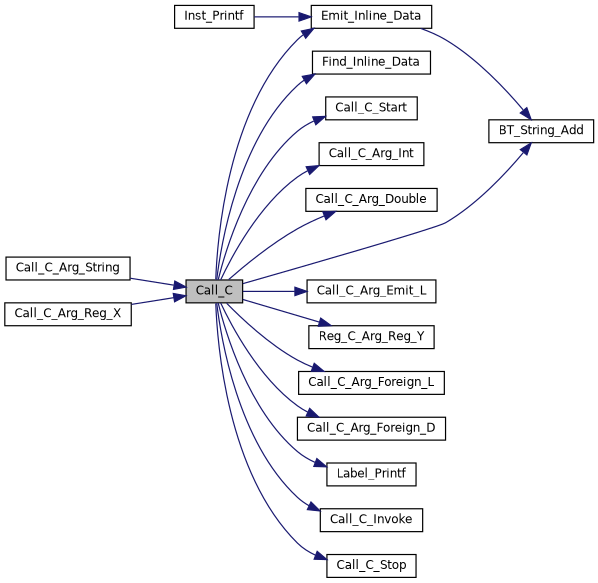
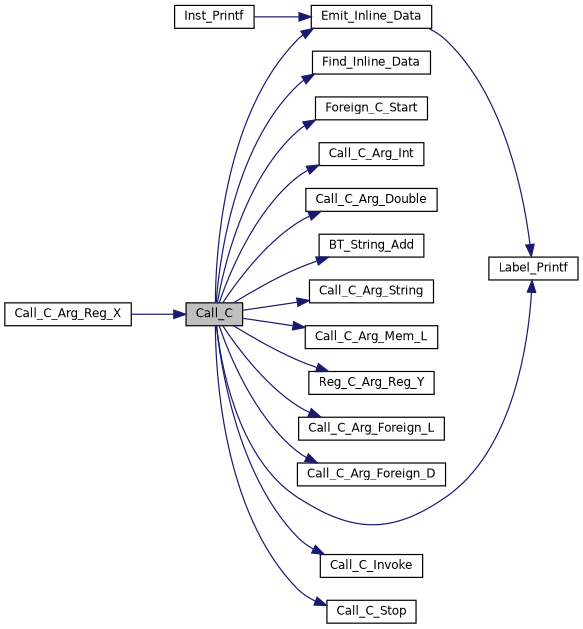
edge "Emit_Inline_Data" -> "BT_String_Add": now "Emit_Inline_Data" -> "Label_Printf"
node "Call_C_Start": label "Call_C_Start" -> "Foreign_C_Start"
edge "Call_C_Arg_String" -> "Call_C": reversed
node "Call_C_Arg_Emit_L": label "Call_C_Arg_Emit_L" -> "Call_C_Arg_Mem_L"
